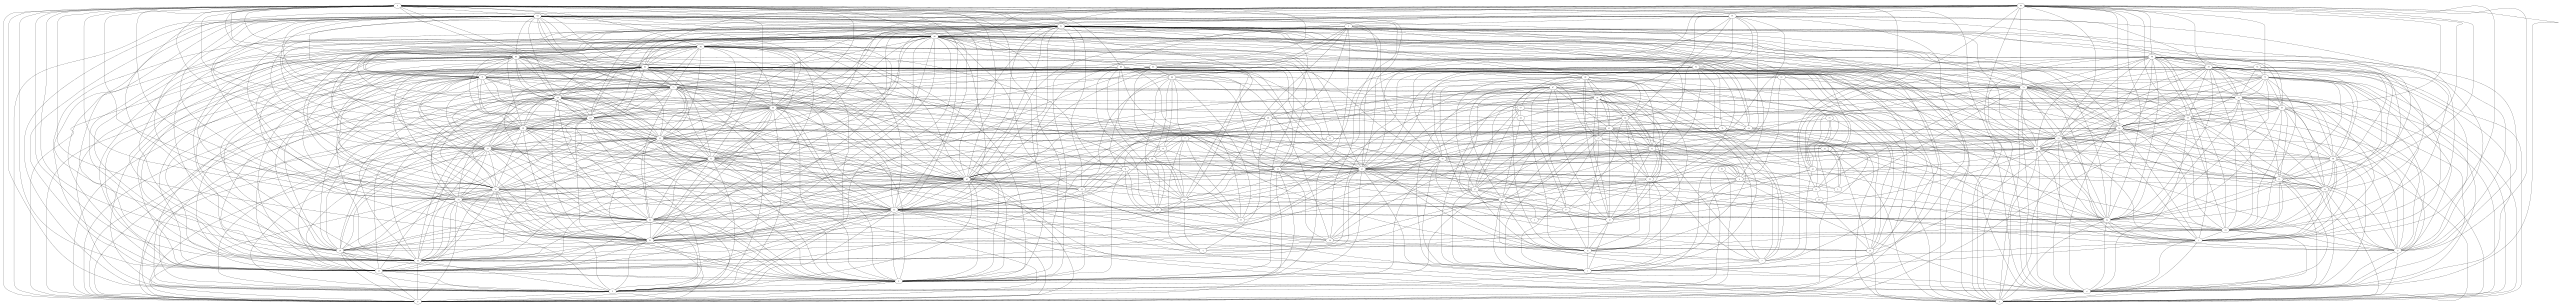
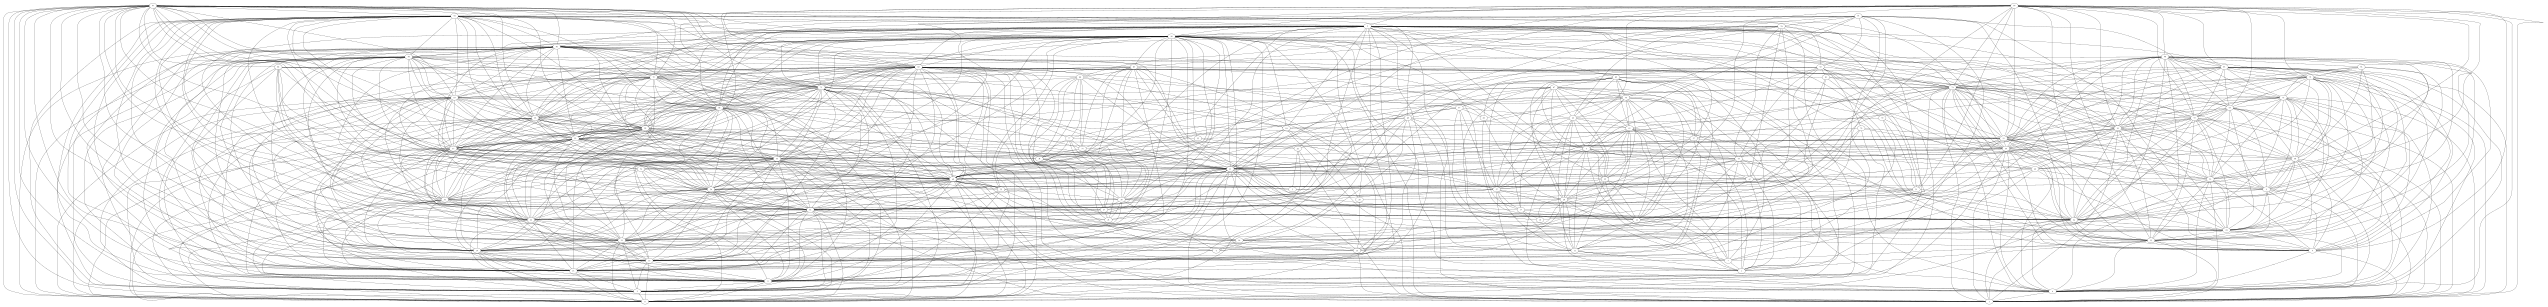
node "50": removed
